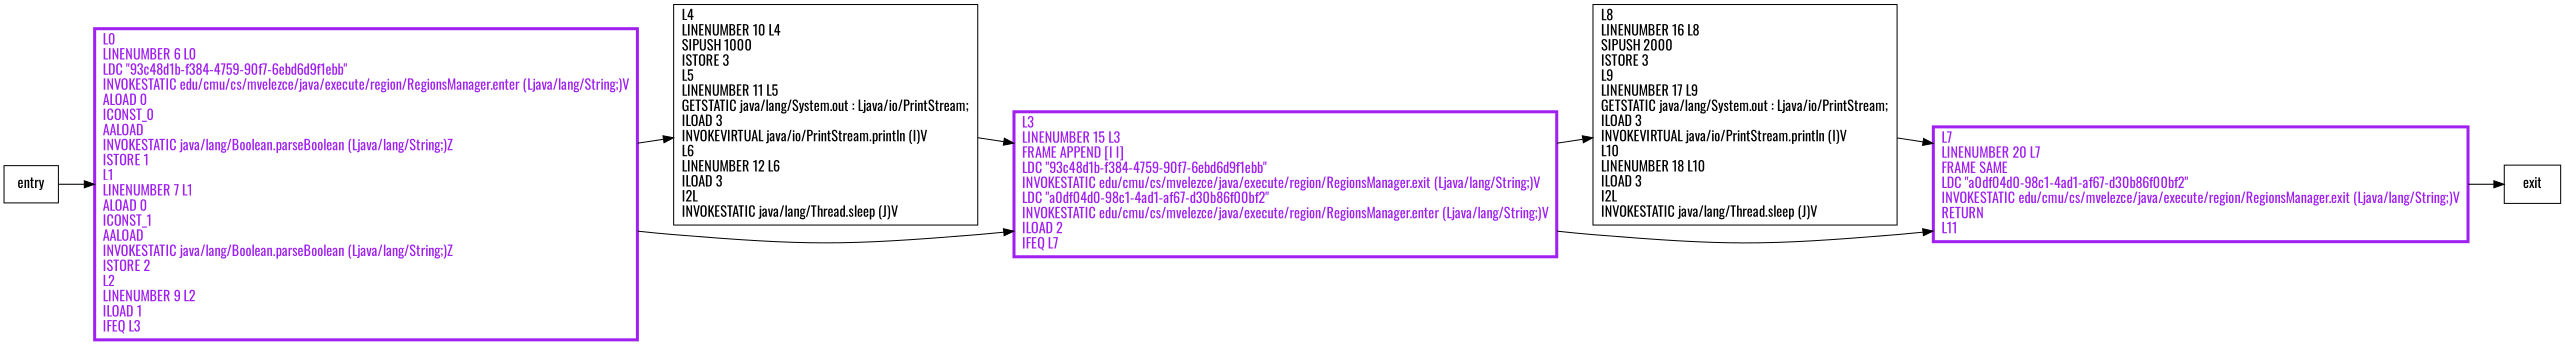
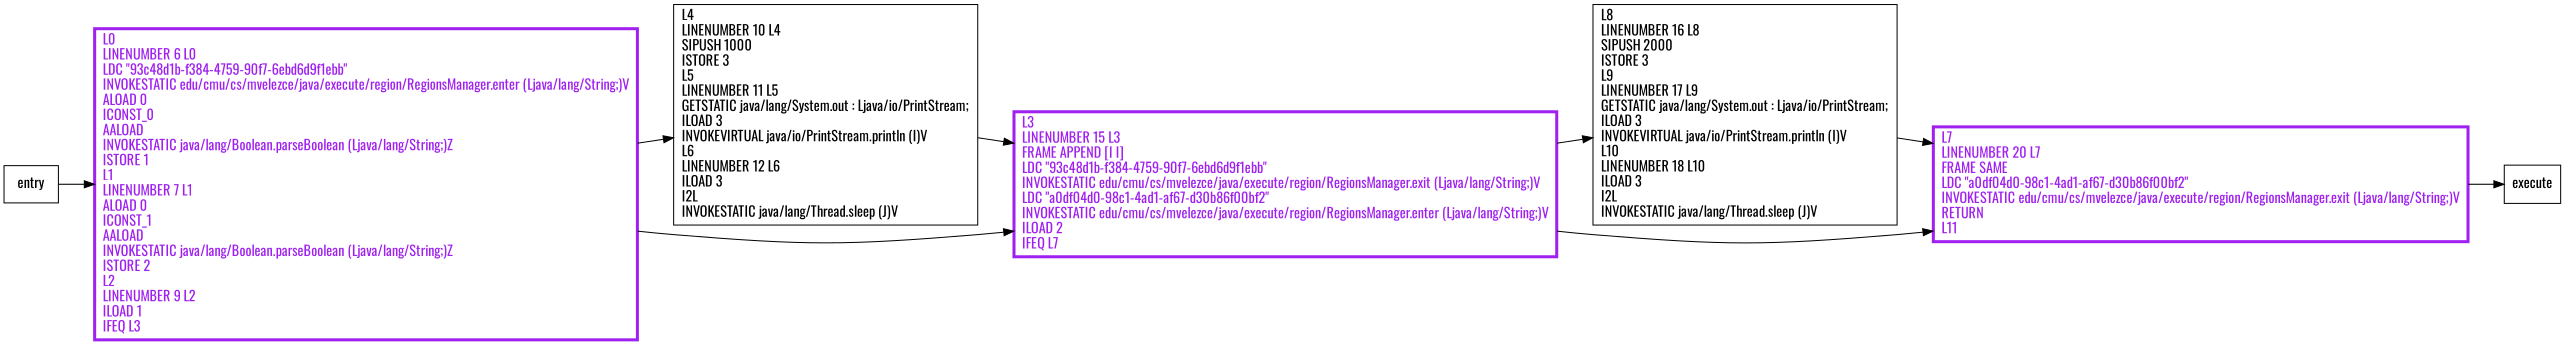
node "exit": label "exit" -> "execute"
